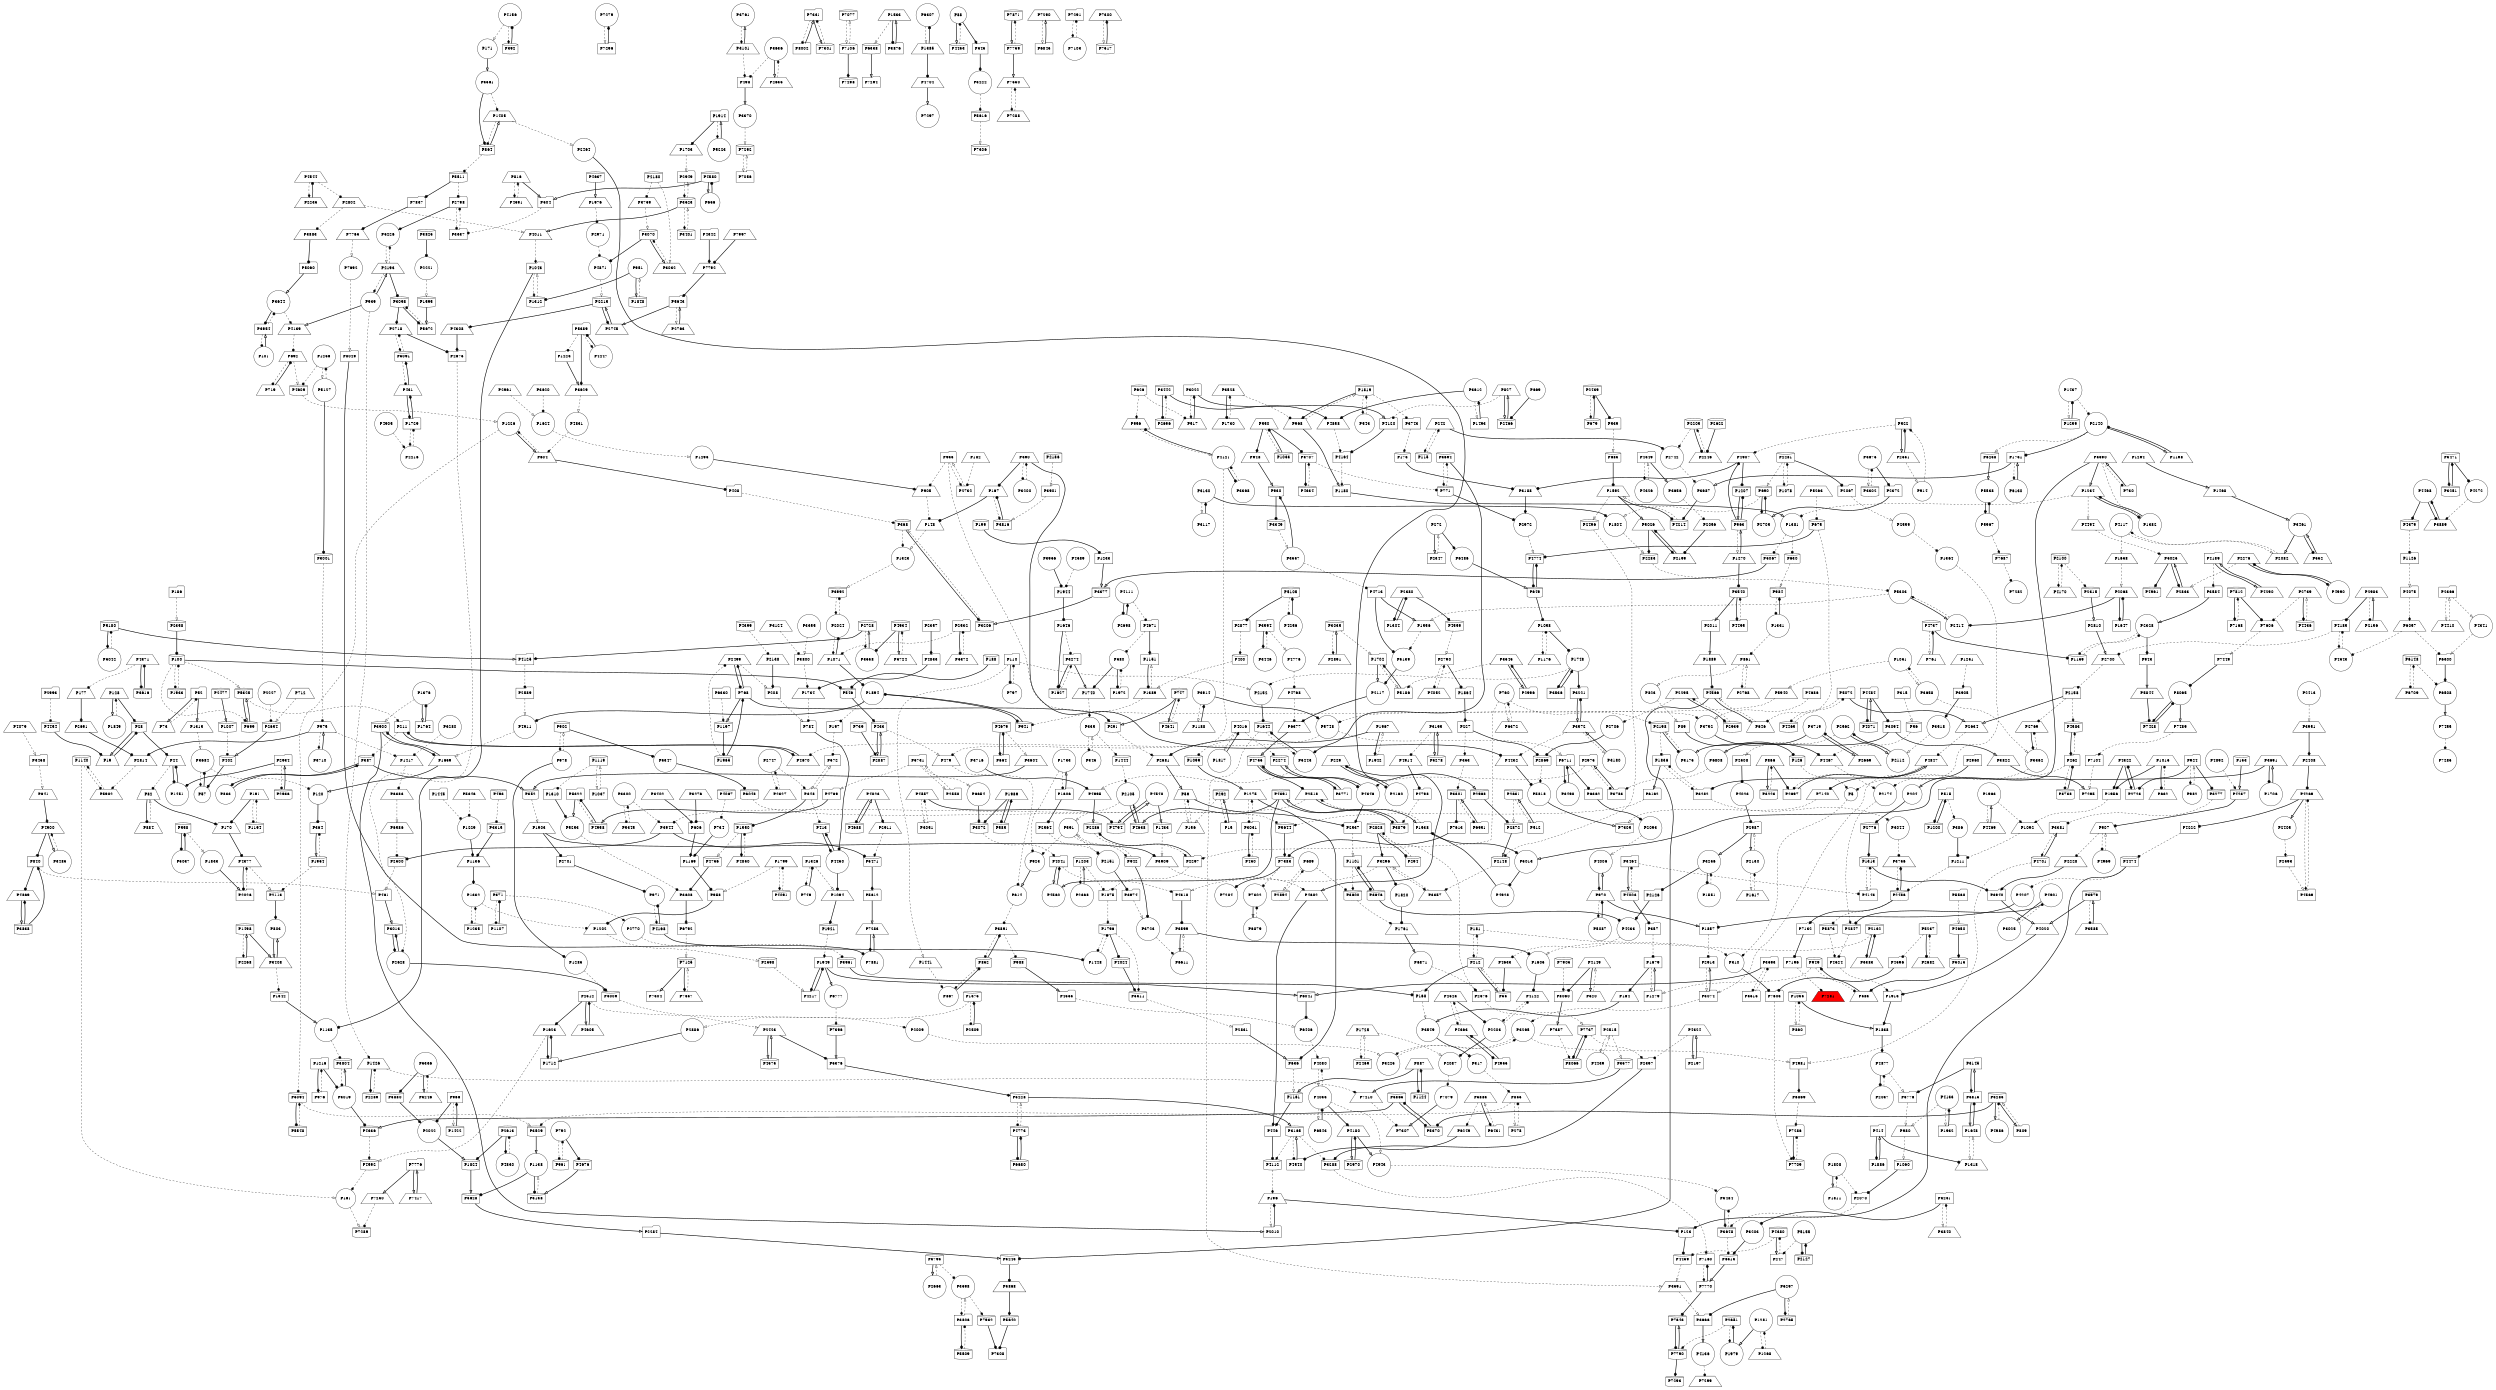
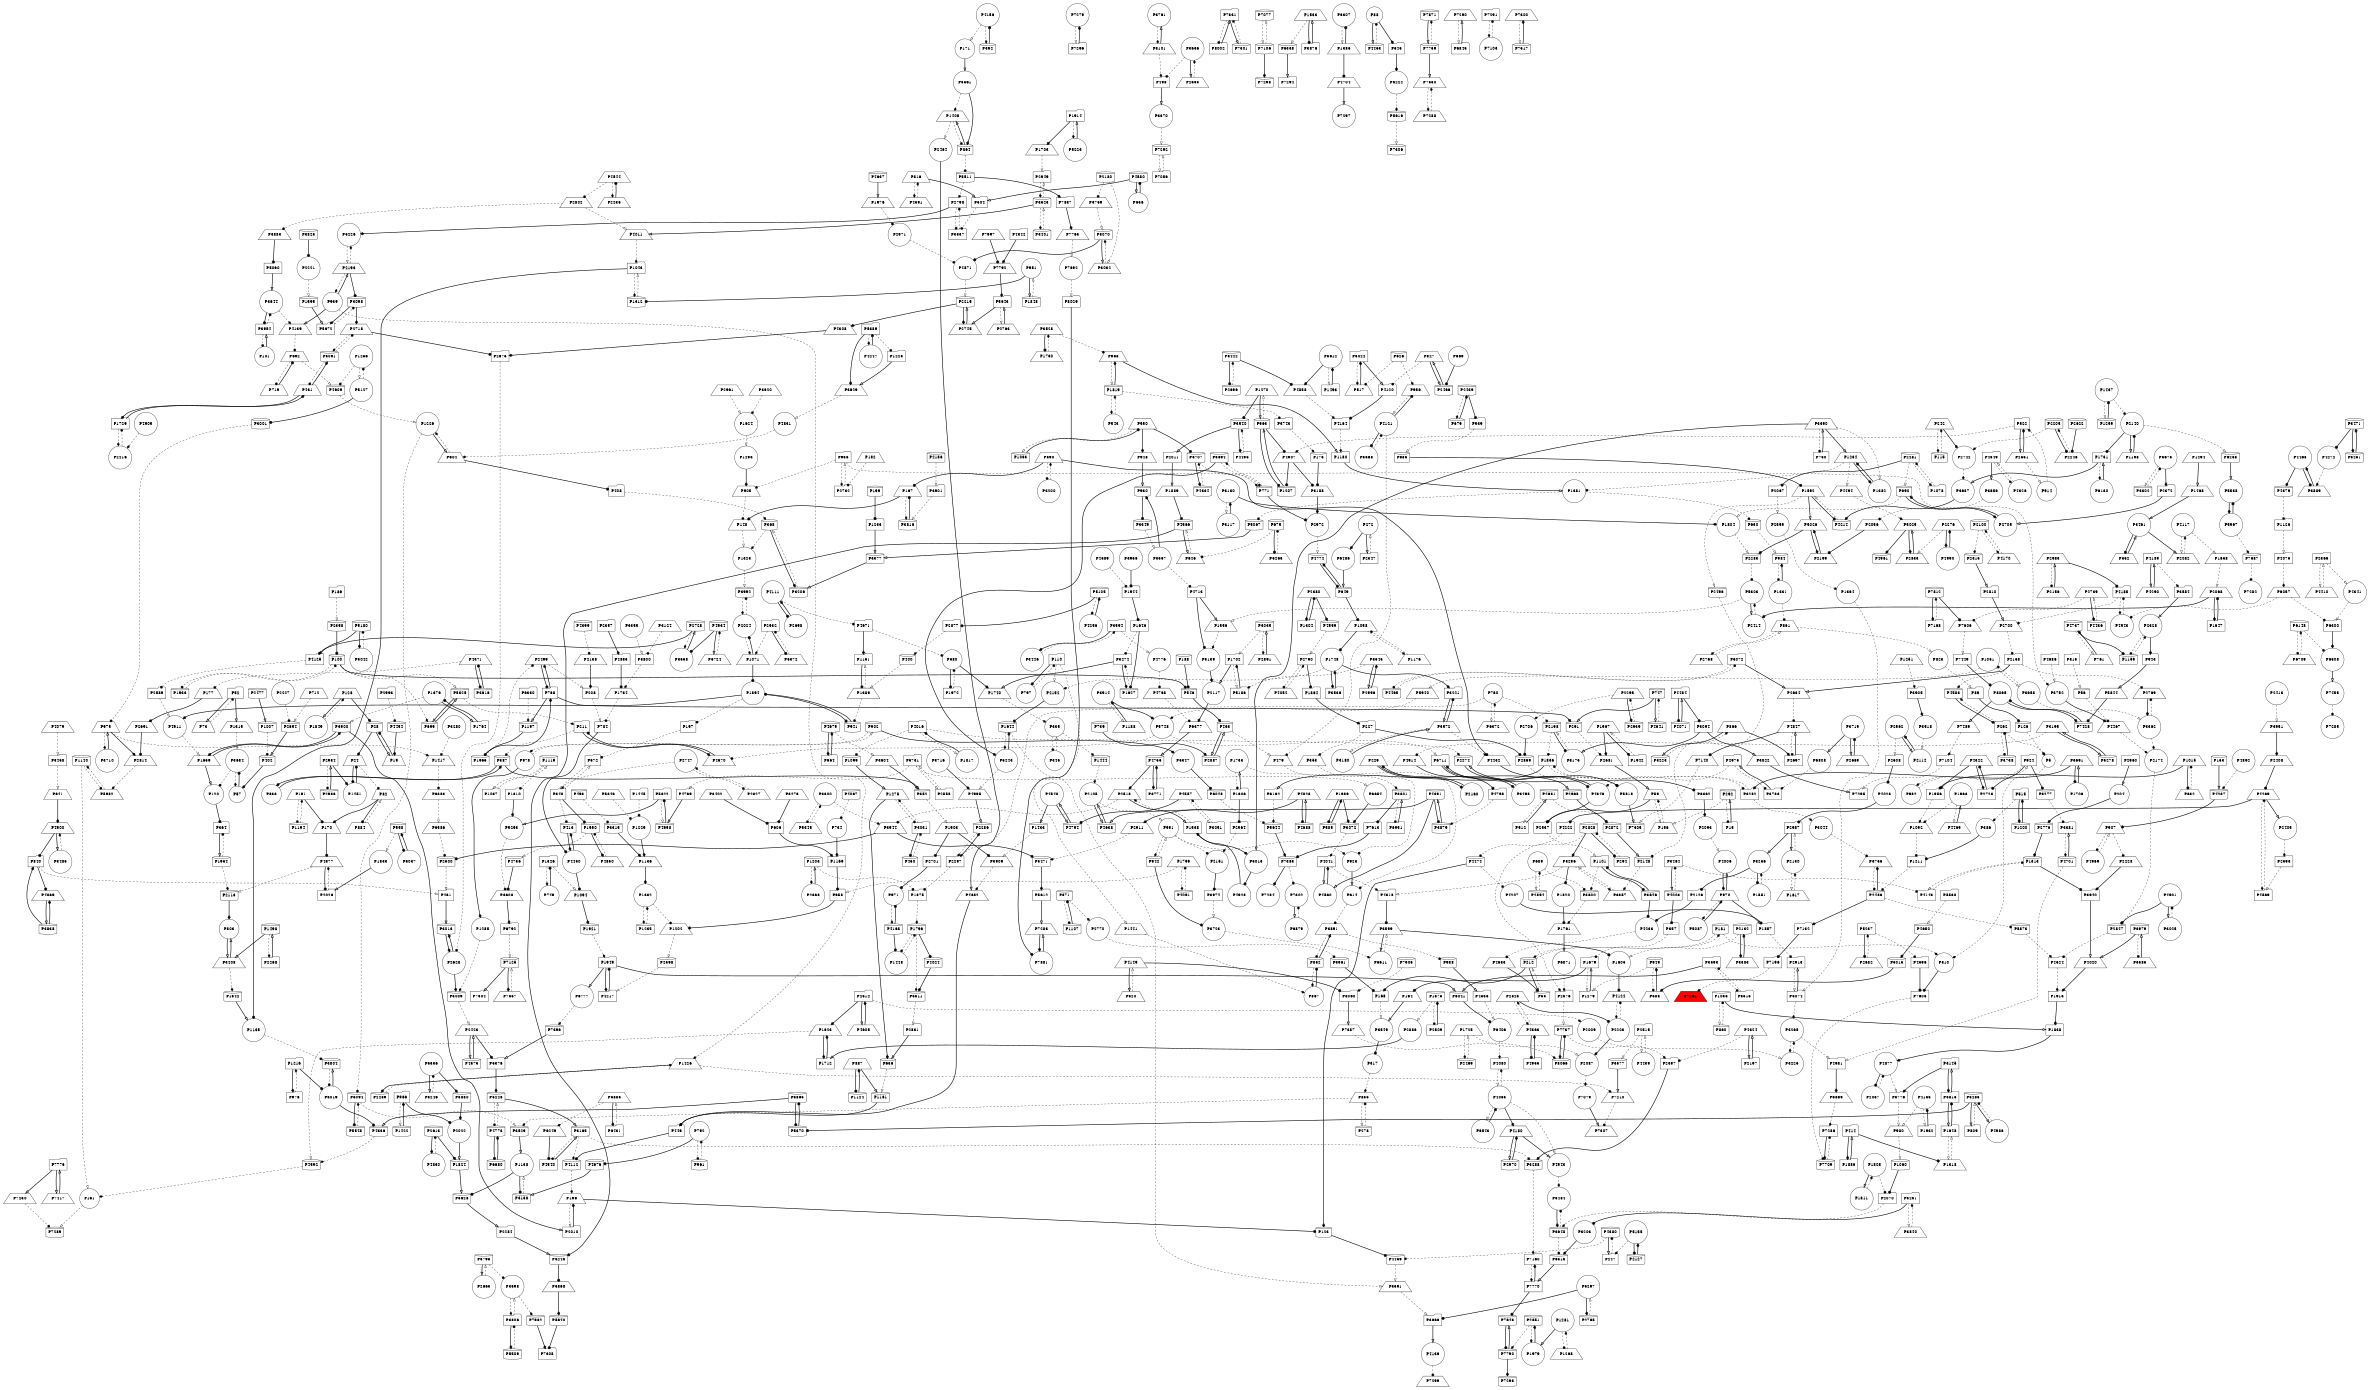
edge "P675" -> "P4774": now "P675" -> "P5263"
